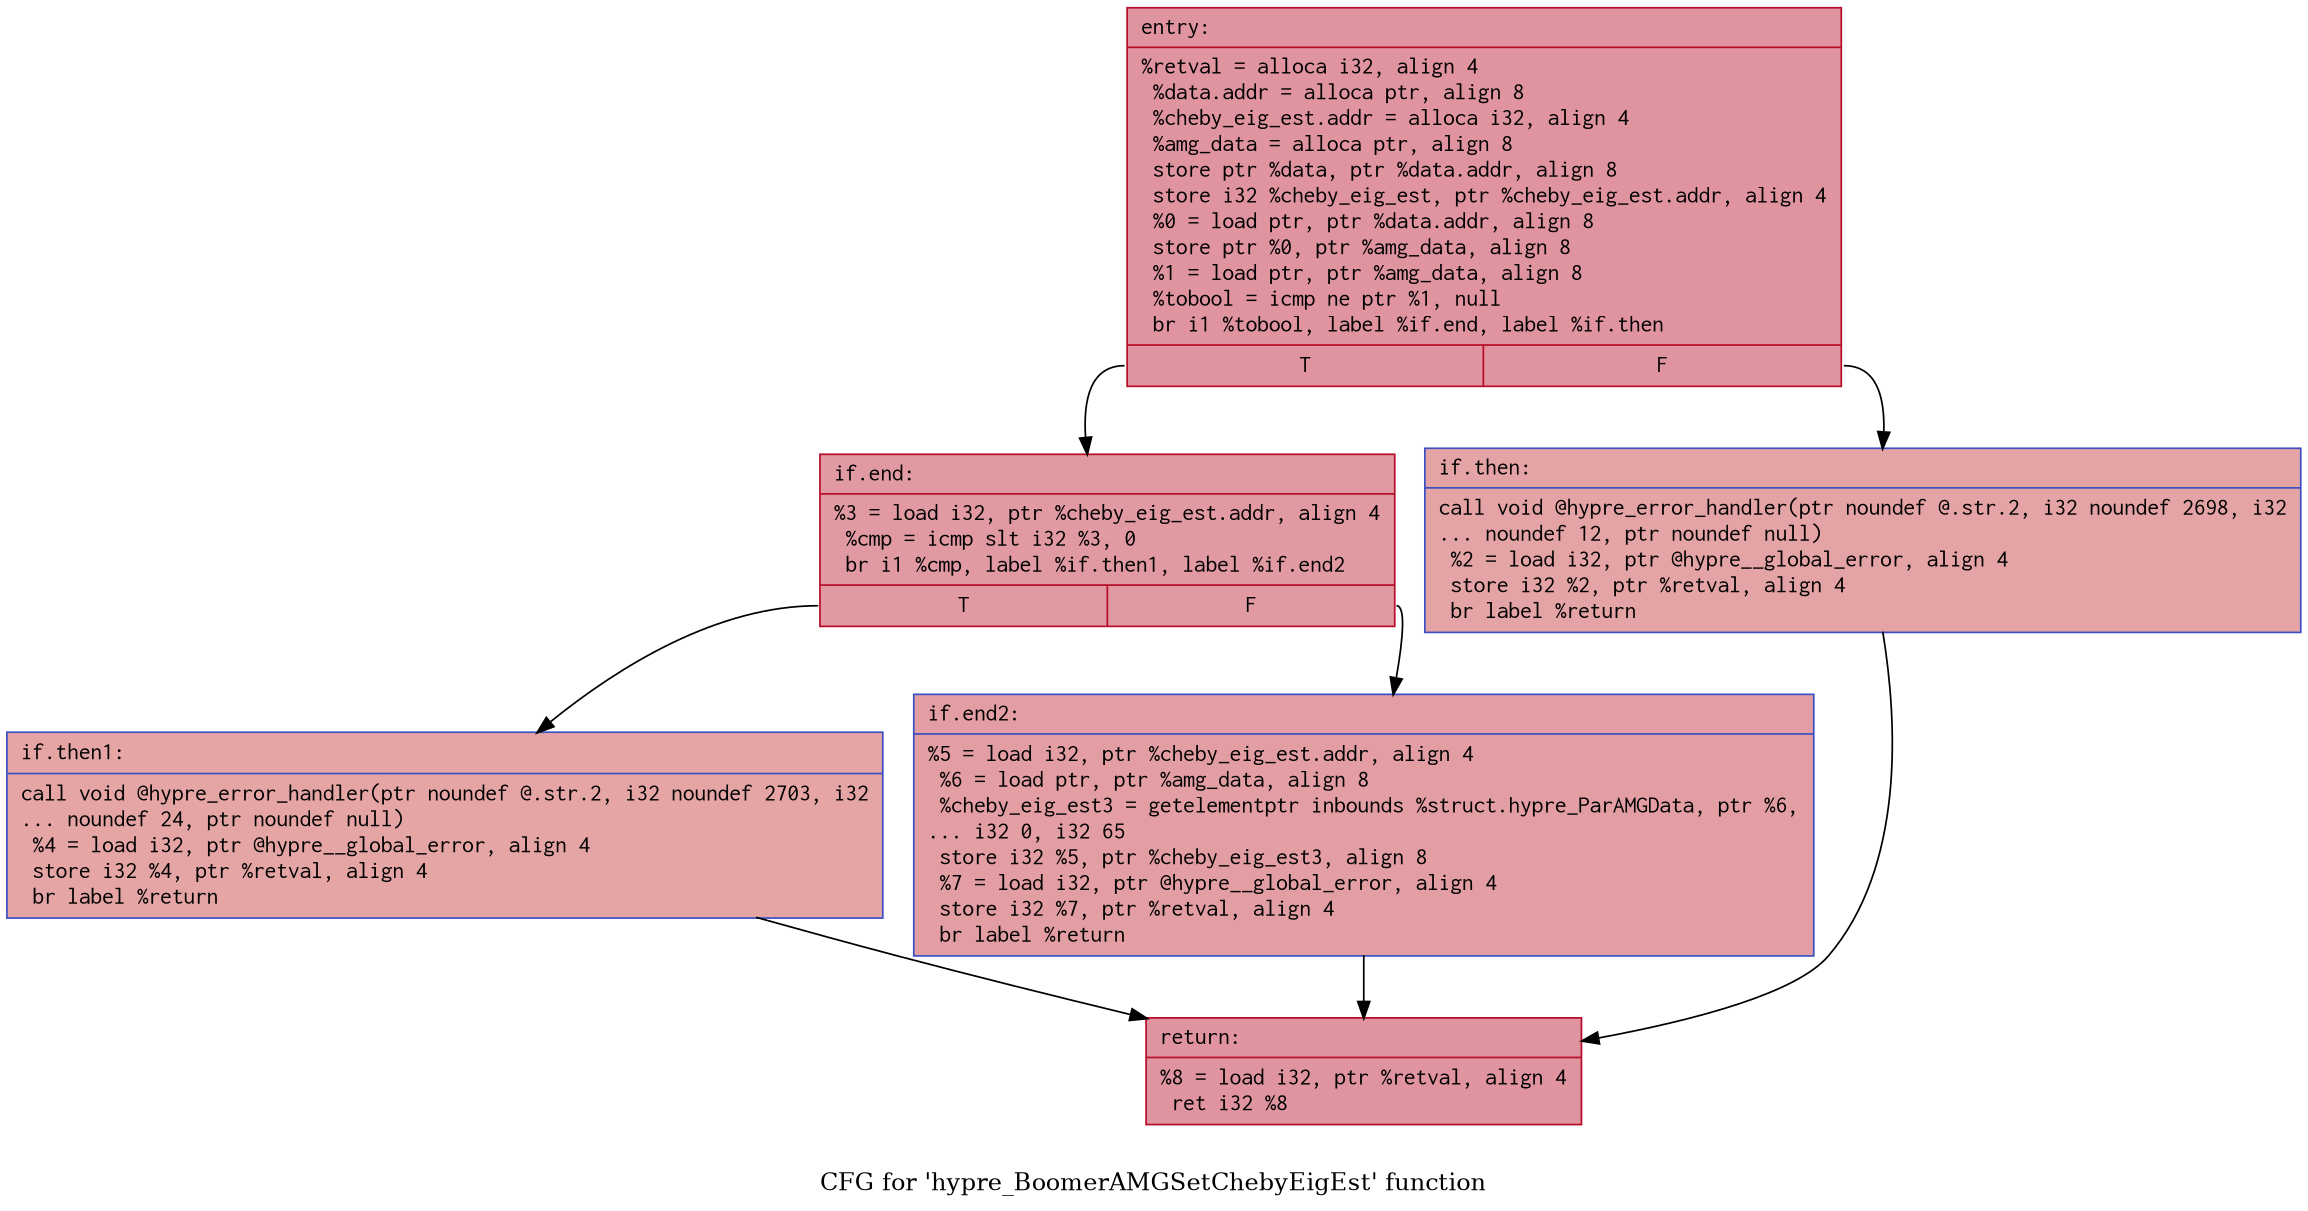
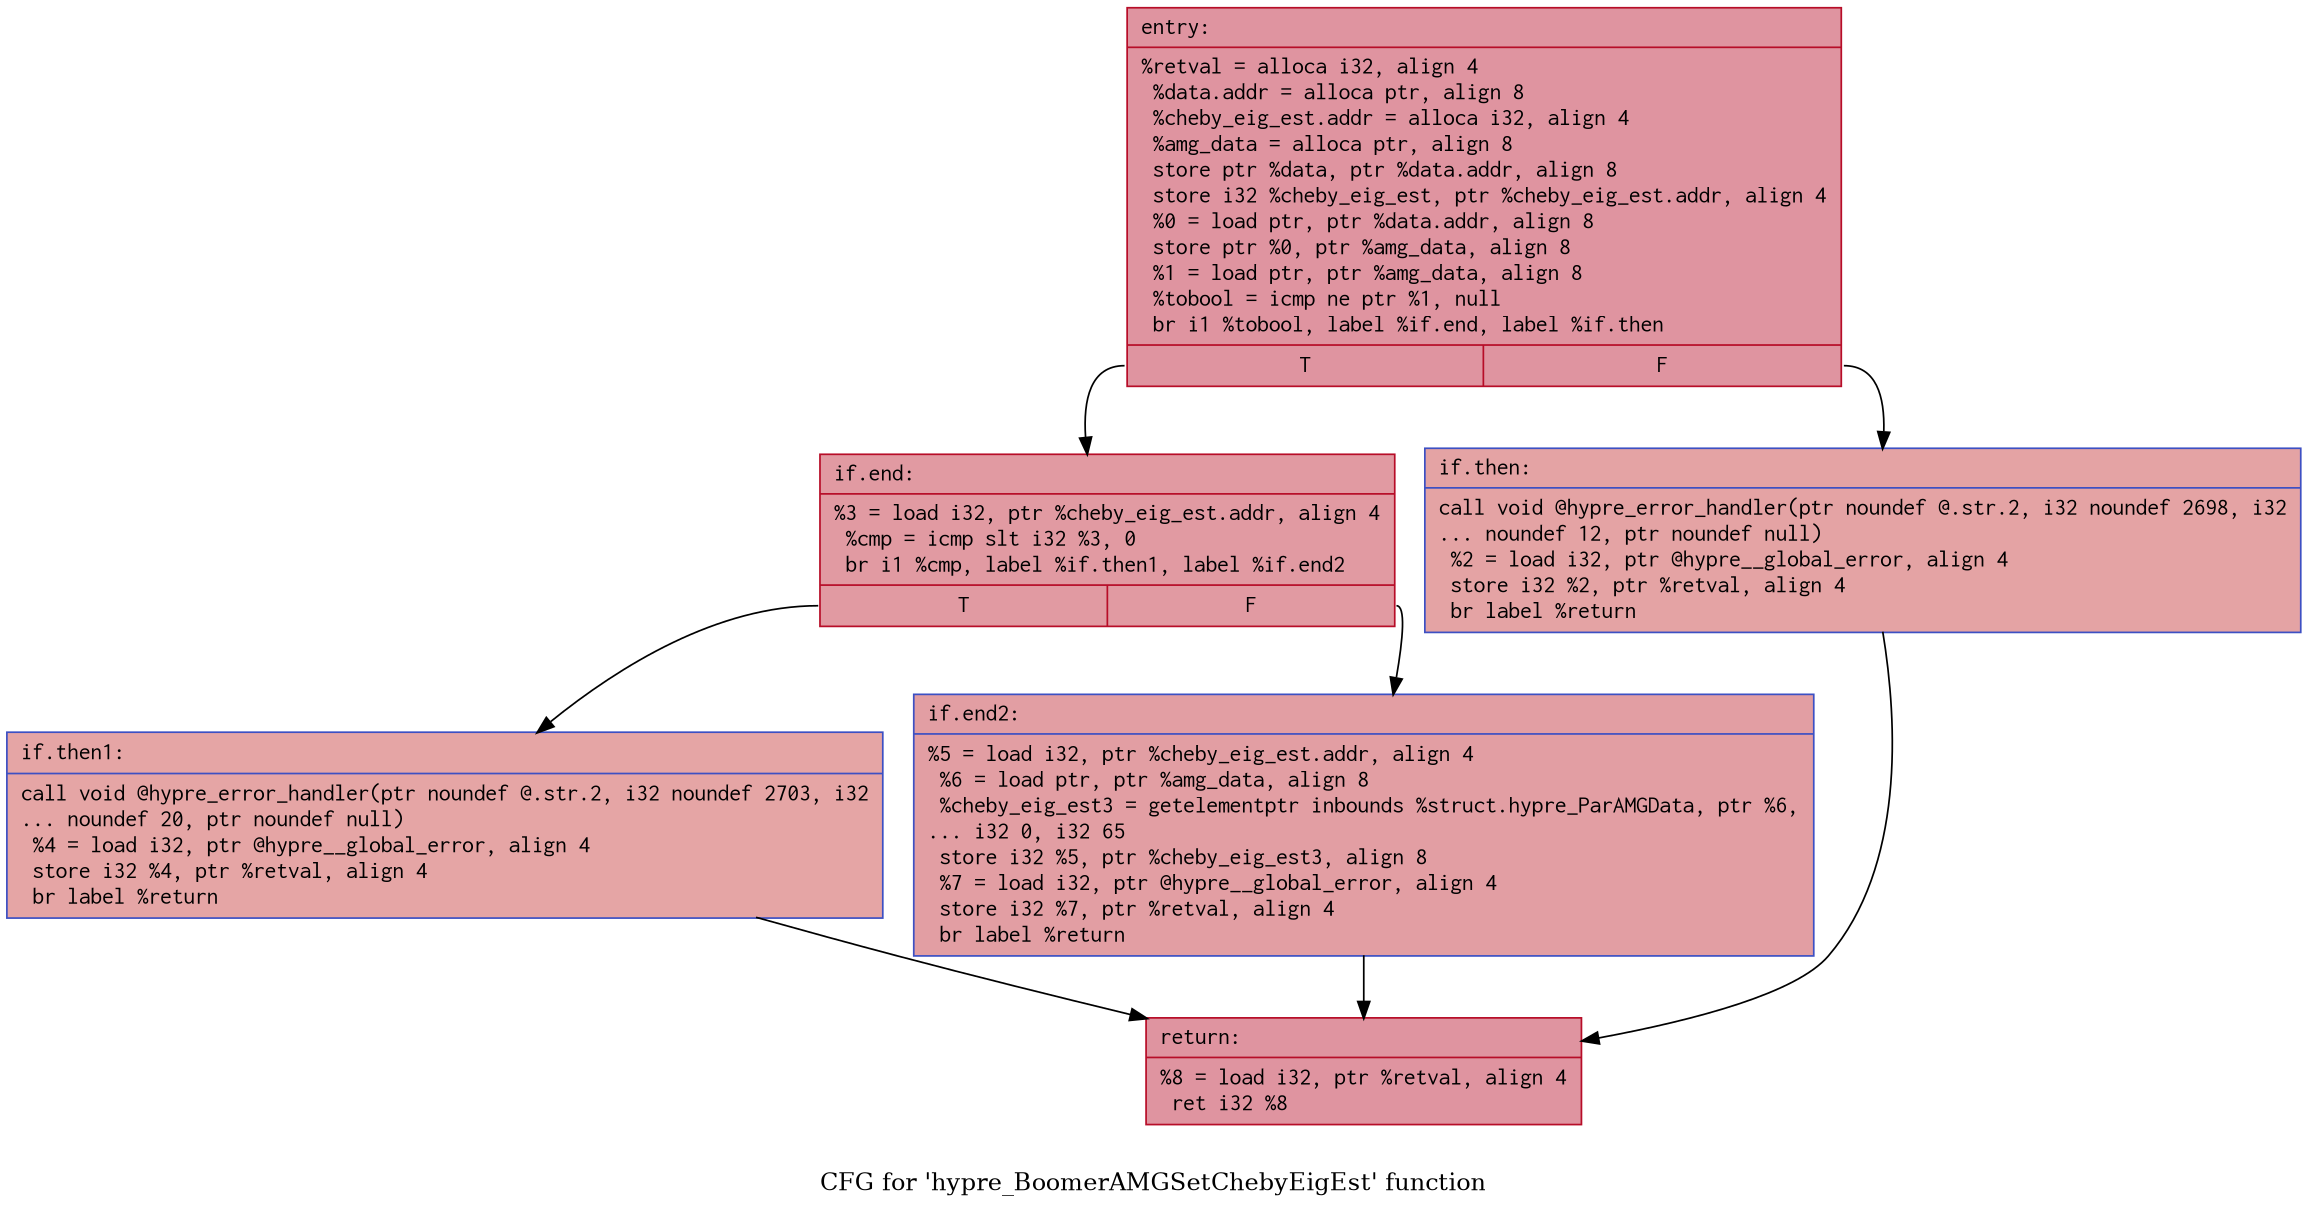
node "if.then1:": text "... noundef 24, ptr noundef null)" -> "... noundef 20, ptr noundef null)"
